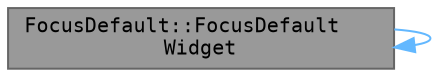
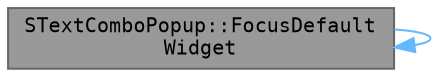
node "FocusDefault::FocusDefault Widget": label "FocusDefault::FocusDefault Widget" -> "STextComboPopup::FocusDefault Widget"
